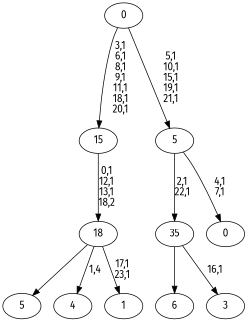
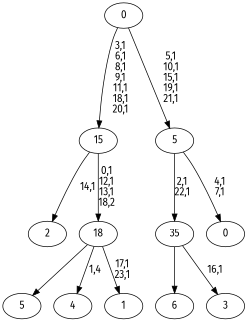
node "2": added
